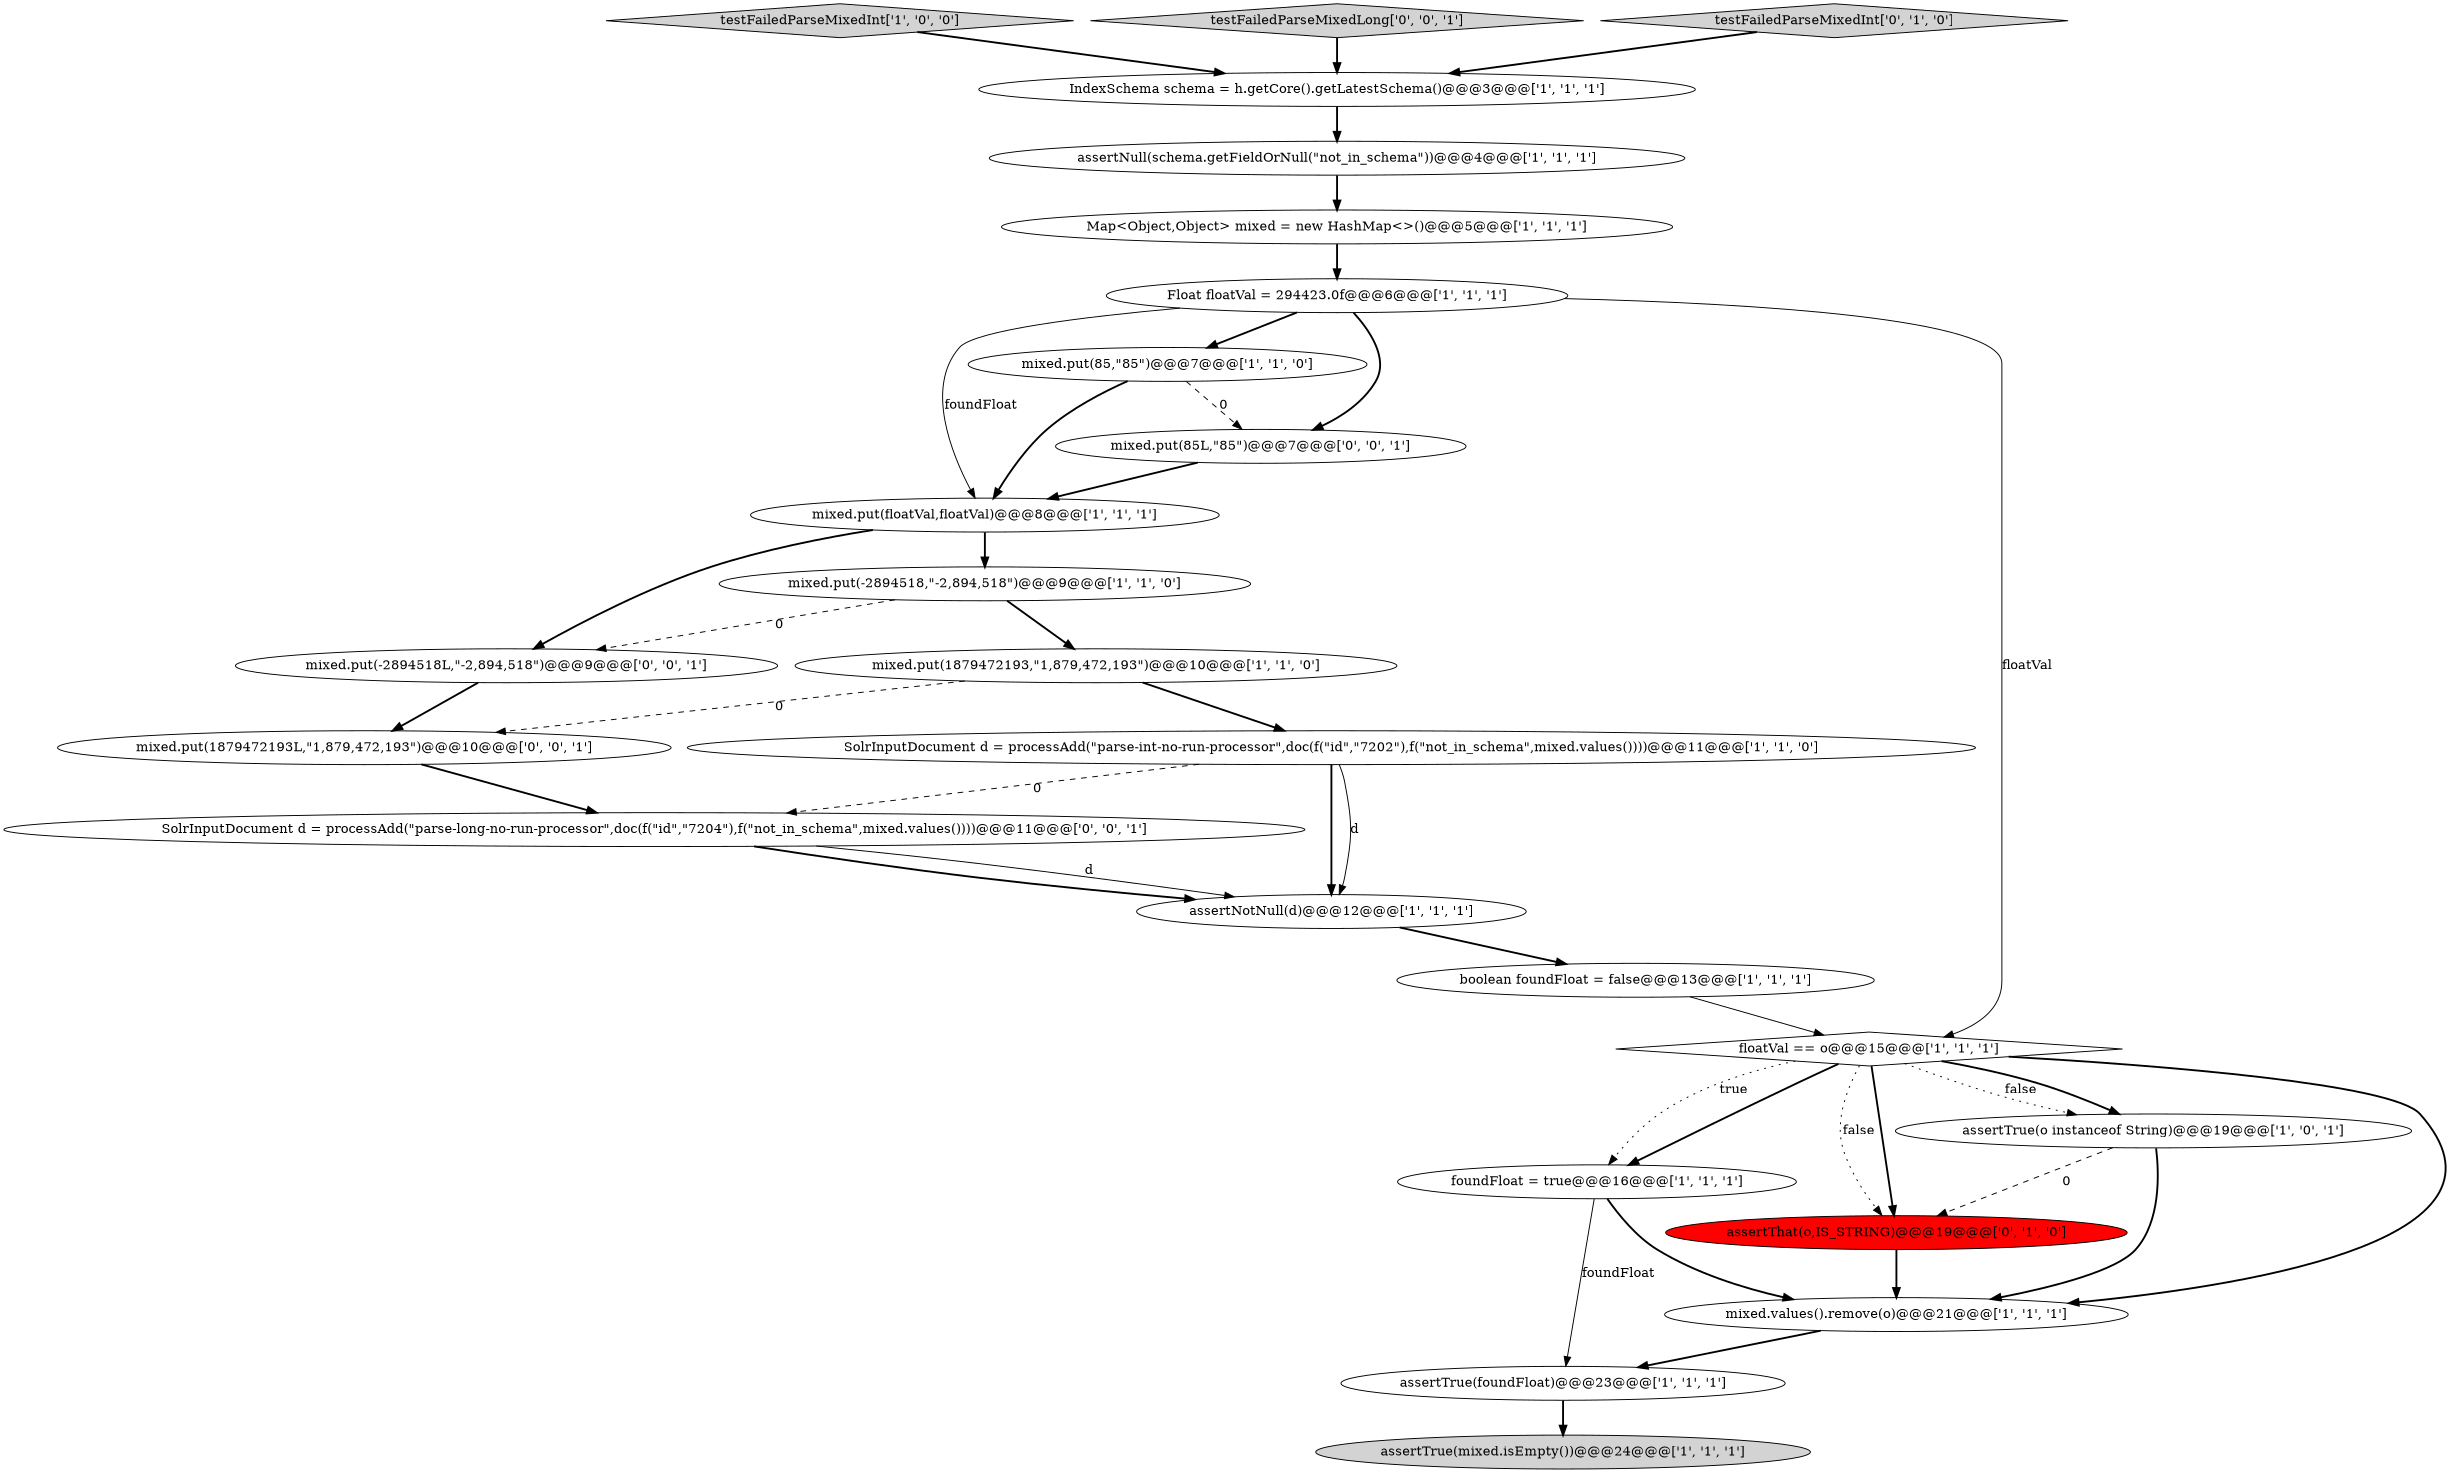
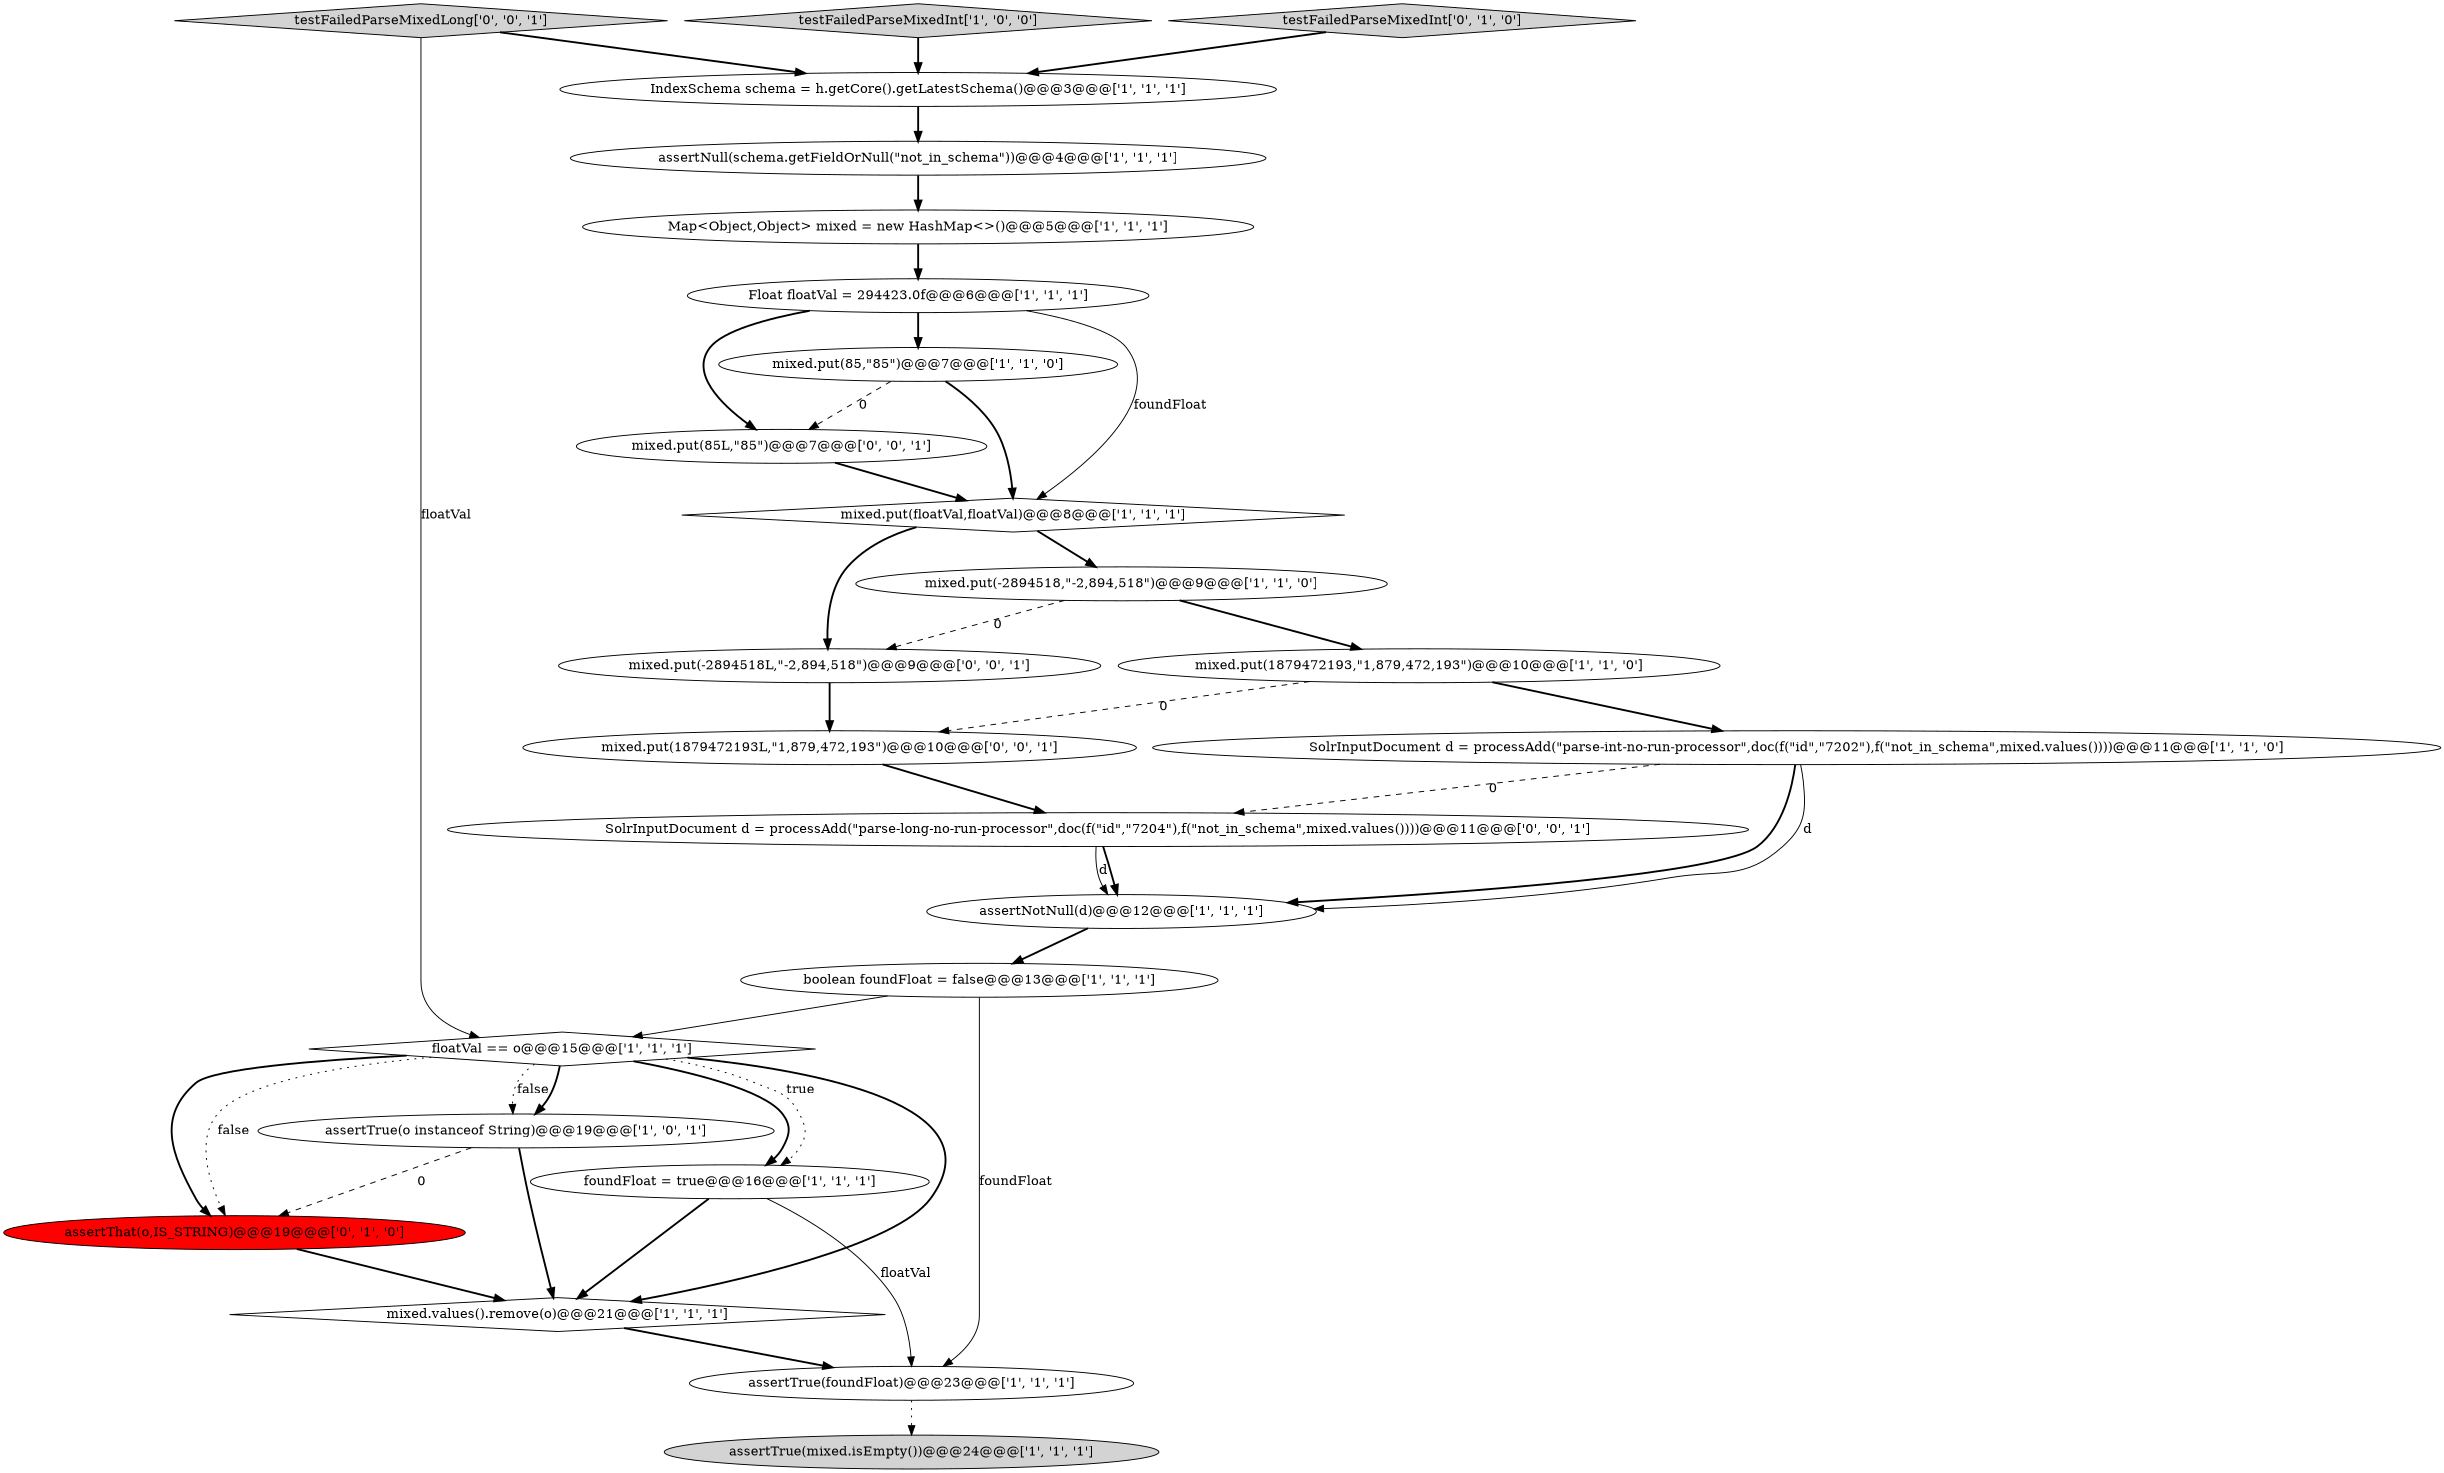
edge "Float floatVal = 294423.0f@@@6@@@['1', '1', '1']" -> "floatVal == o@@@15@@@['1', '1', '1']": now "testFailedParseMixedLong['0', '0', '1']" -> "floatVal == o@@@15@@@['1', '1', '1']"
node "mixed.put(floatVal,floatVal)@@@8@@@['1', '1', '1']": shape ellipse -> diamond
edge "boolean foundFloat = false@@@13@@@['1', '1', '1']" -> "assertTrue(foundFloat)@@@23@@@['1', '1', '1']": added, label "foundFloat"
edge "foundFloat = true@@@16@@@['1', '1', '1']" -> "assertTrue(foundFloat)@@@23@@@['1', '1', '1']": label "foundFloat" -> "floatVal"
node "mixed.values().remove(o)@@@21@@@['1', '1', '1']": shape ellipse -> diamond
edge "assertTrue(foundFloat)@@@23@@@['1', '1', '1']" -> "assertTrue(mixed.isEmpty())@@@24@@@['1', '1', '1']": style bold -> dotted
